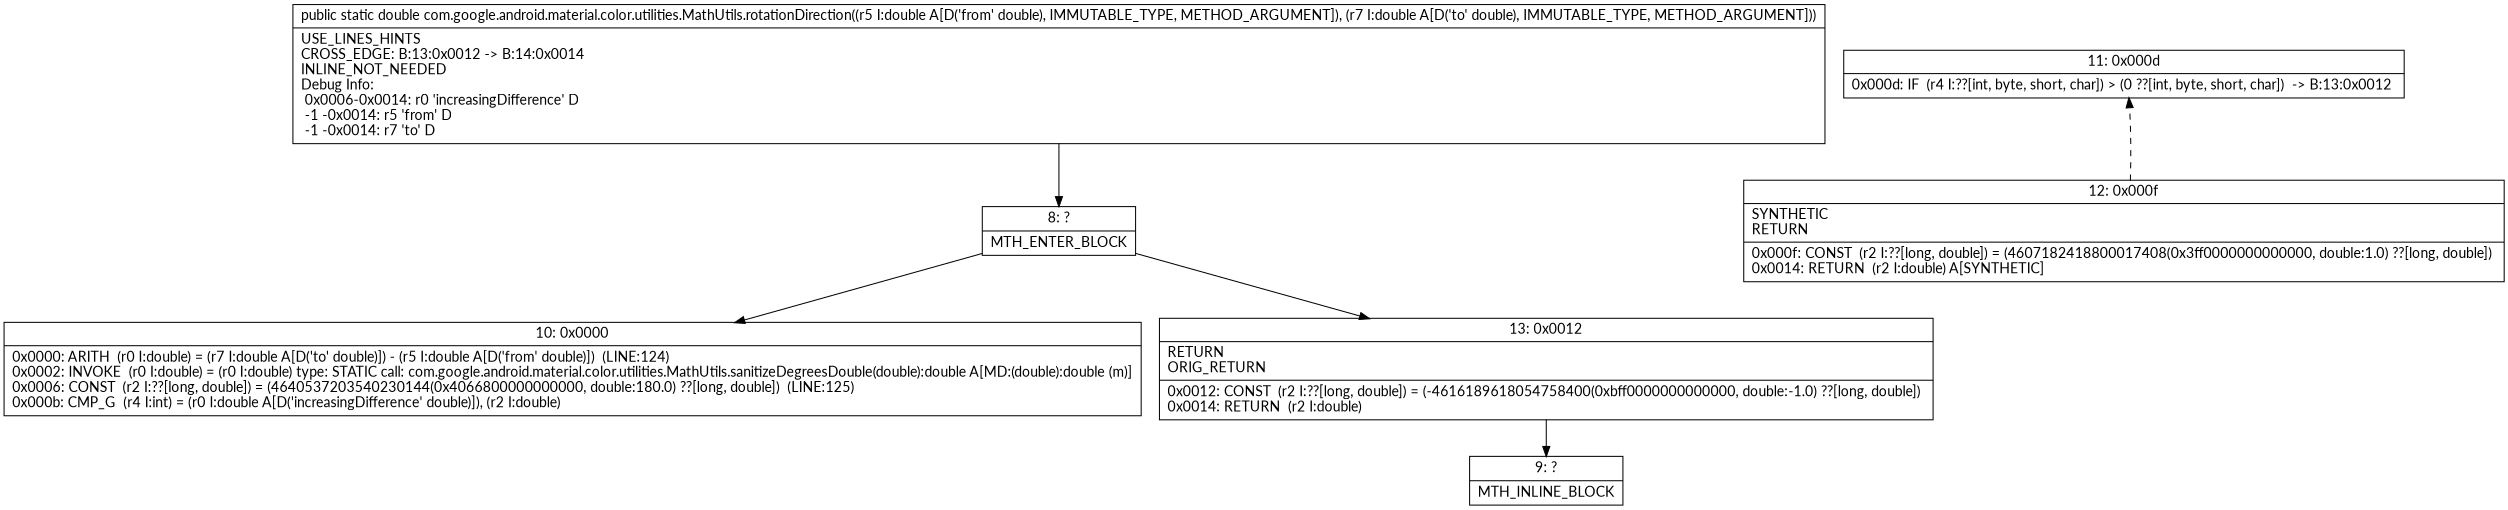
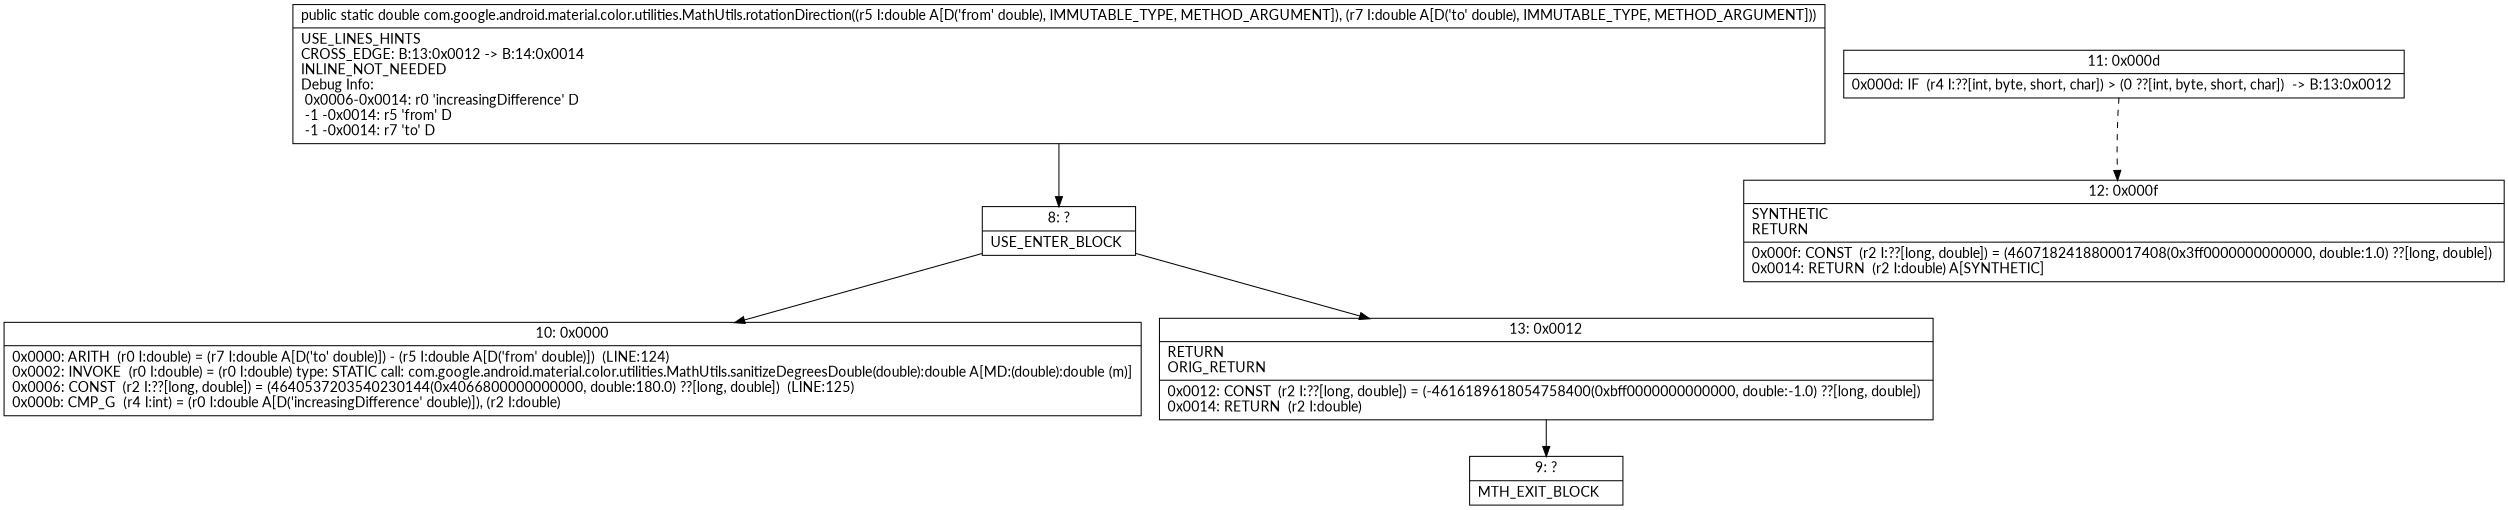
edge "12: 0x000f" -> "11: 0x000d": reversed
node "8: ?": text "MTH_ENTER_BLOCK" -> "USE_ENTER_BLOCK"
node "9: ?": text "MTH_INLINE_BLOCK" -> "MTH_EXIT_BLOCK"
